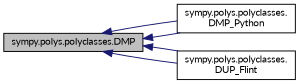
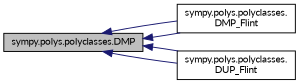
node "sympy.polys.polyclasses. DMP_Python": label "sympy.polys.polyclasses. DMP_Python" -> "sympy.polys.polyclasses. DMP_Flint"
